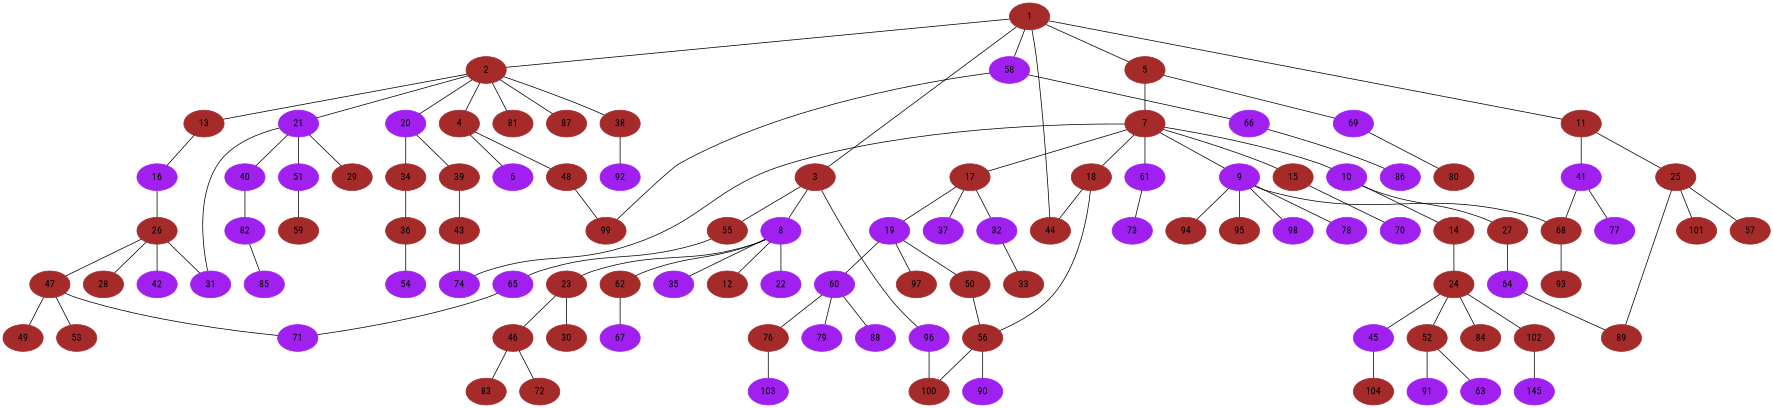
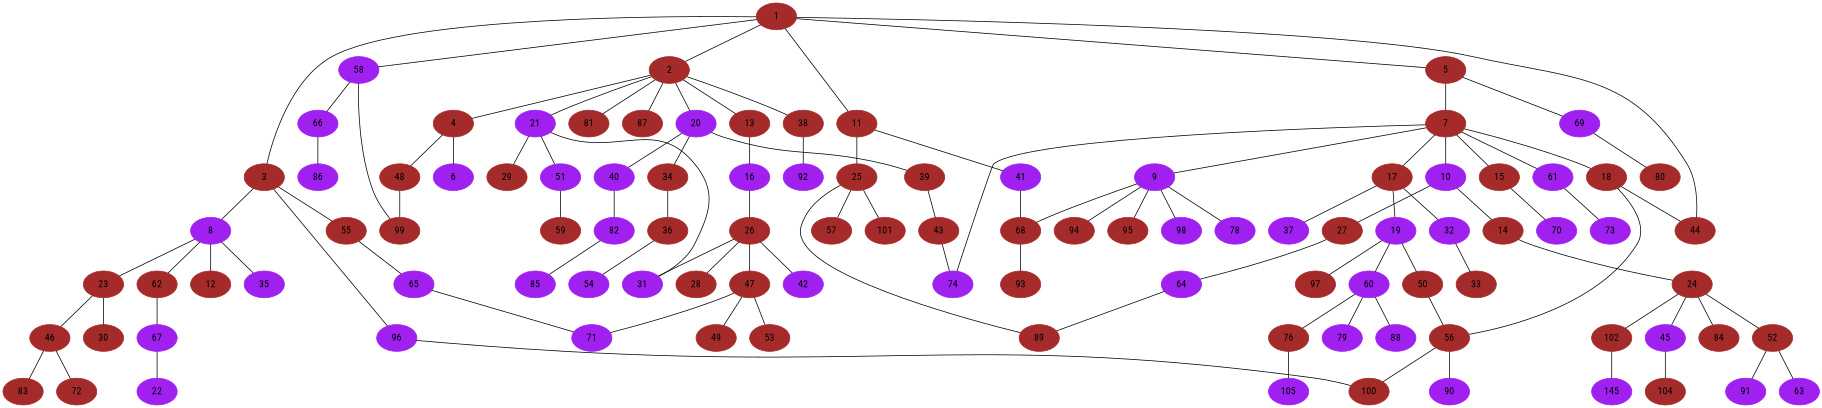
edge "21" -- "40": now "20" -- "40"
node "77": removed
edge "8" -- "22": now "67" -- "22"
node "103": label "103" -> "105"
